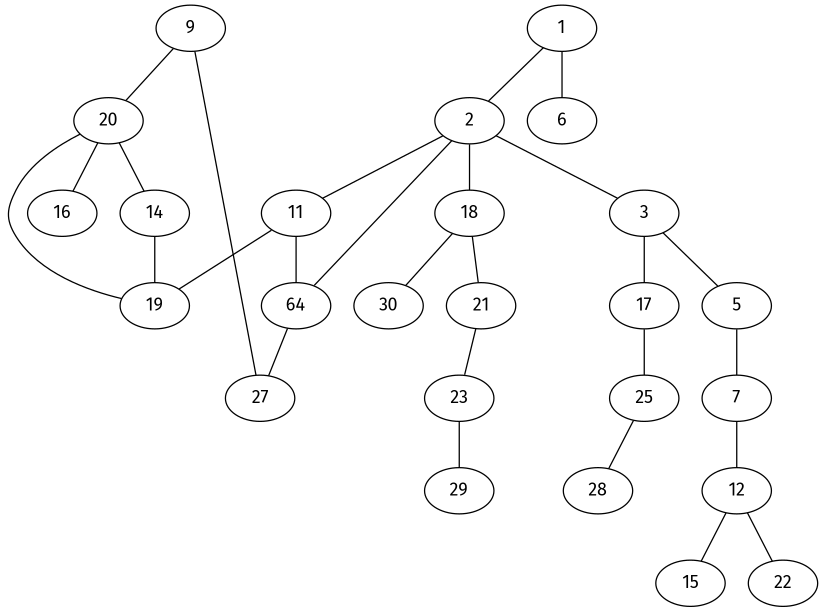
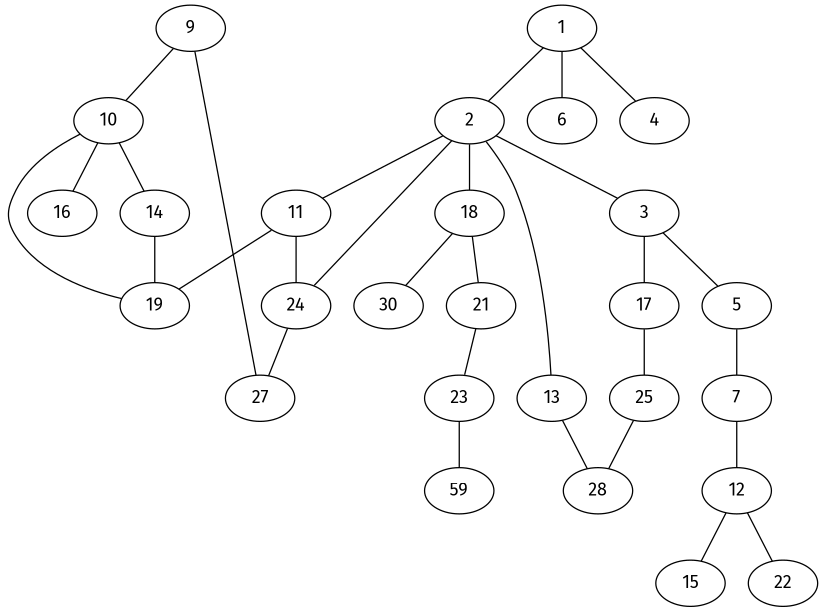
node "20": label "20" -> "10"
node "4": added
node "64": label "64" -> "24"
node "13": added
node "29": label "29" -> "59"
